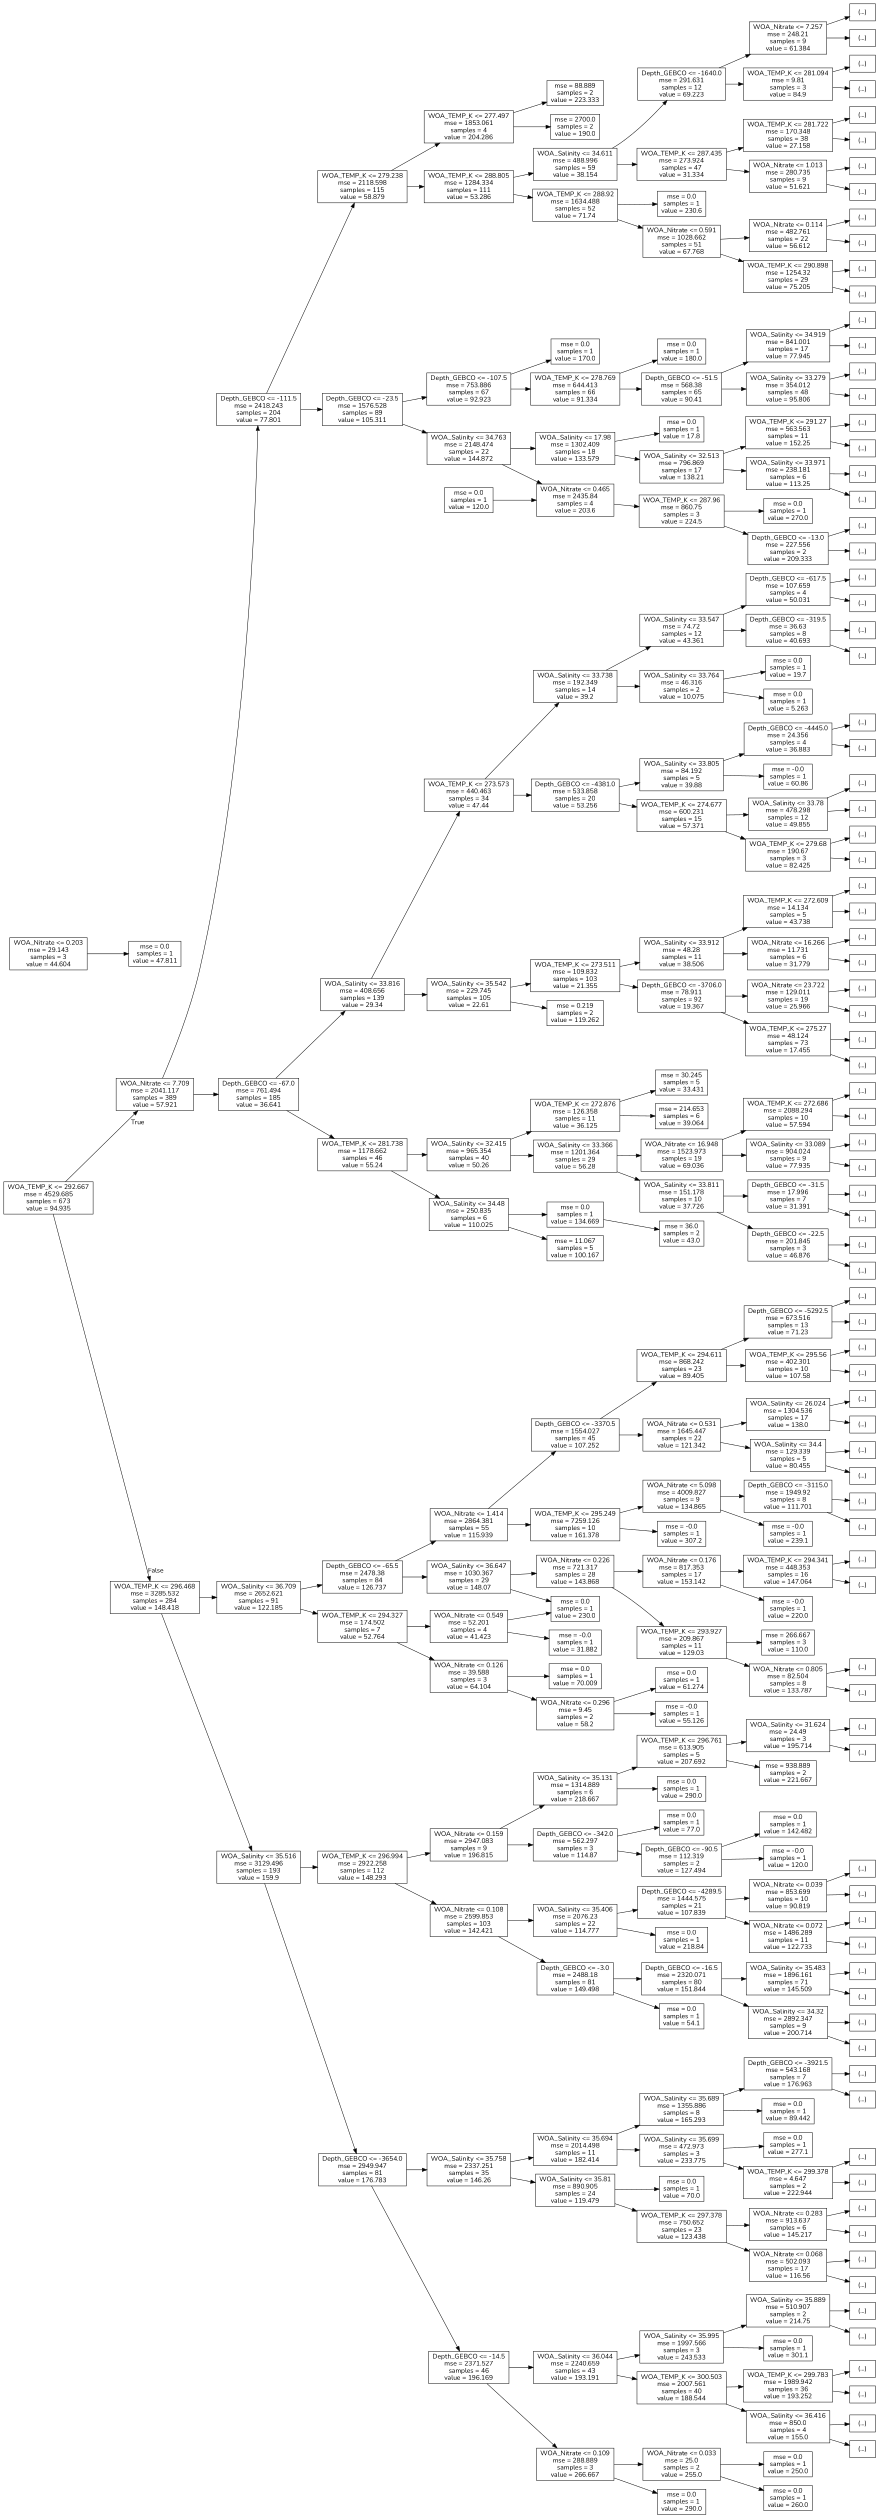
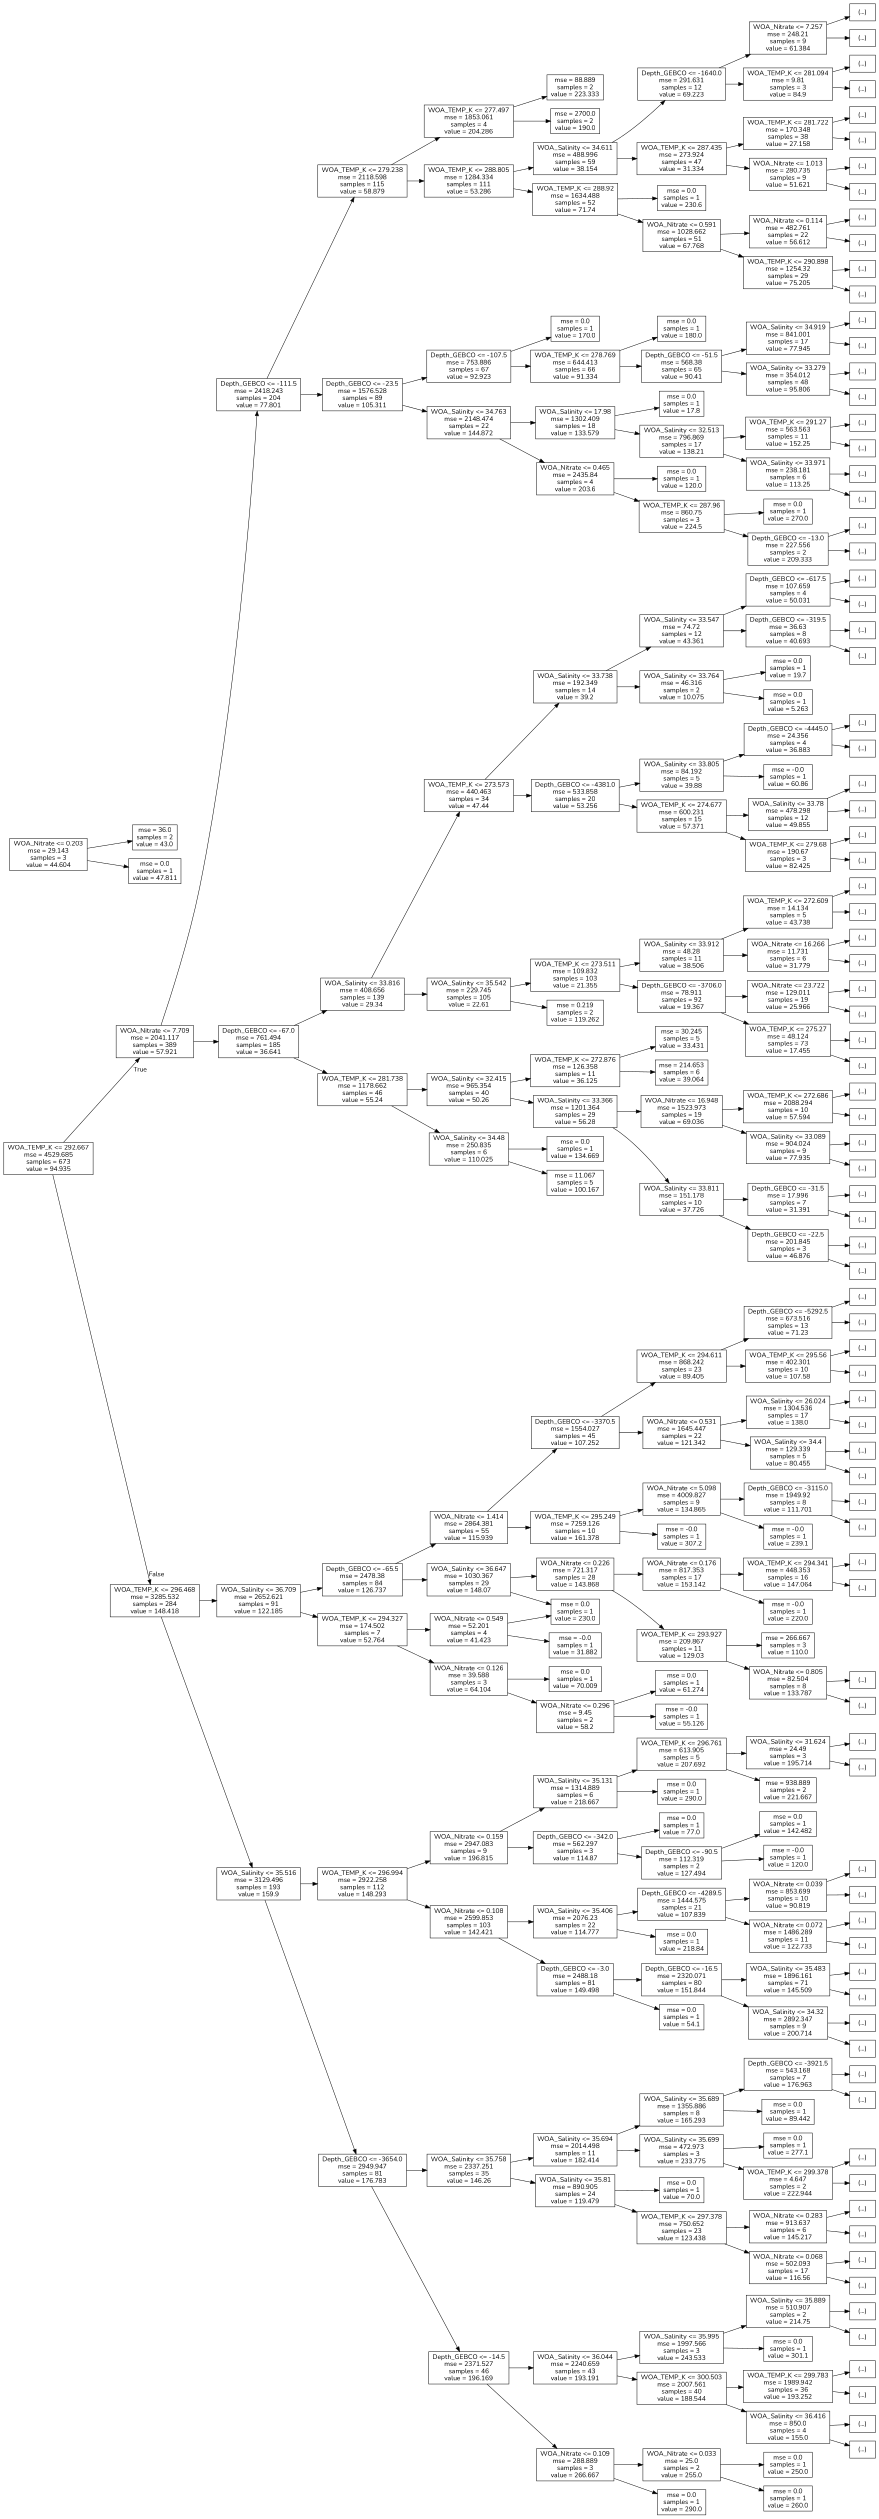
edge "mse = 0.0 samples = 1 value = 120.0" -> "WOA_Nitrate <= 0.465 mse = 2435.84 samples = 4 value = 203.6": reversed
edge "mse = 0.0 samples = 1 value = 134.669" -> "mse = 36.0 samples = 2 value = 43.0": now "WOA_Nitrate <= 0.203 mse = 29.143 samples = 3 value = 44.604" -> "mse = 36.0 samples = 2 value = 43.0"
